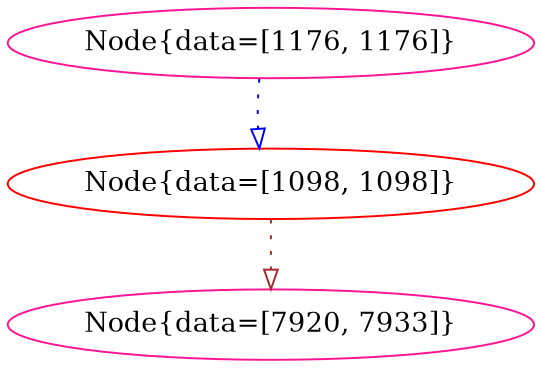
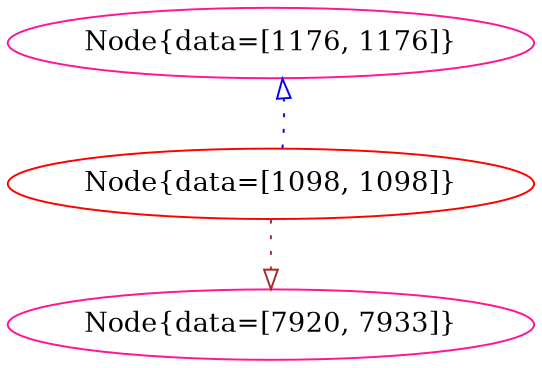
edge "Node{data=[1176, 1176]}" -> "Node{data=[1098, 1098]}": reversed
